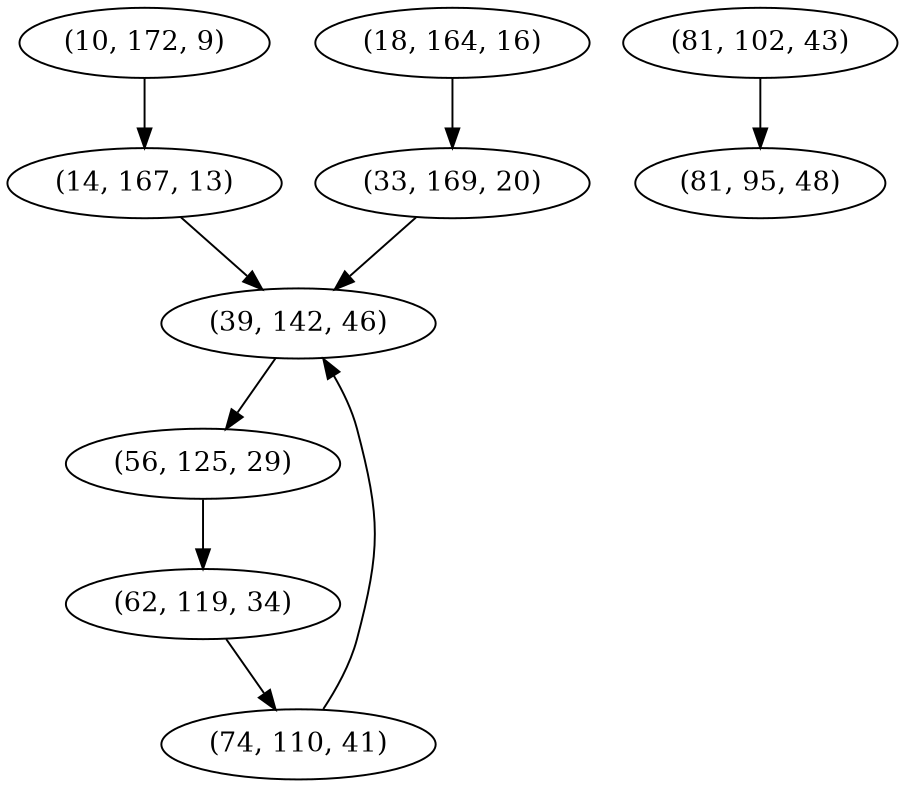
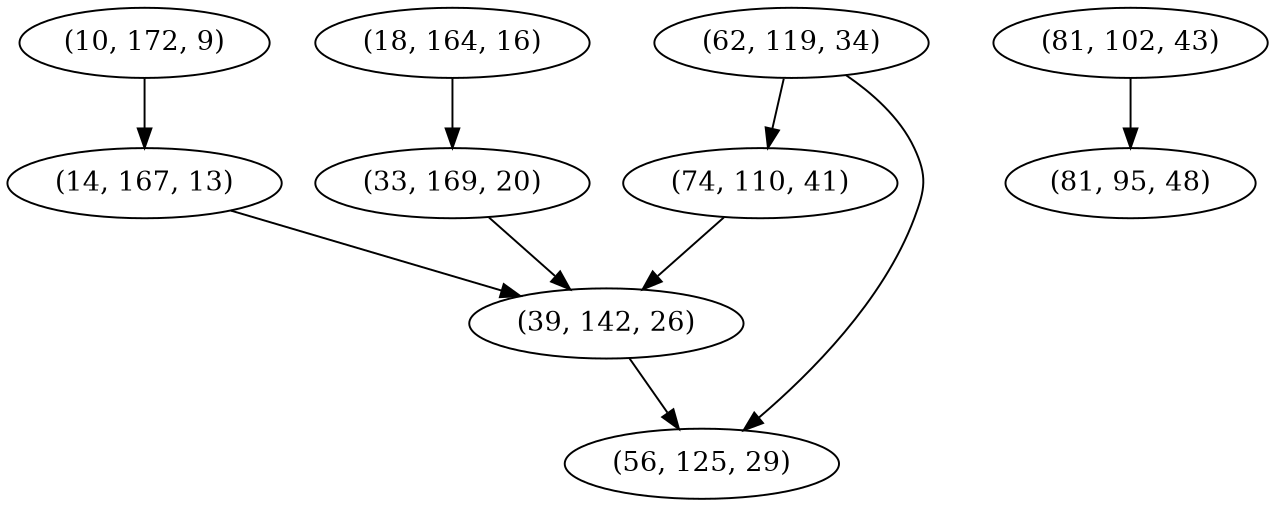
node "(39, 142, 46)": label "(39, 142, 46)" -> "(39, 142, 26)"
edge "(56, 125, 29)" -> "(62, 119, 34)": reversed
